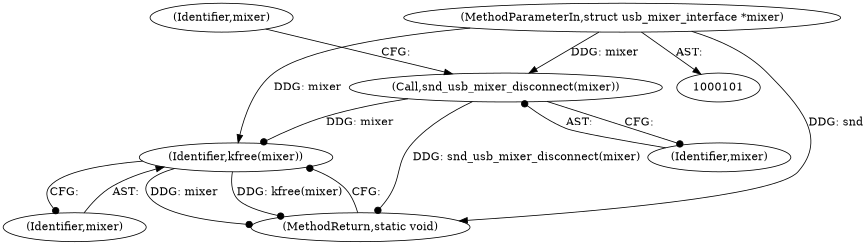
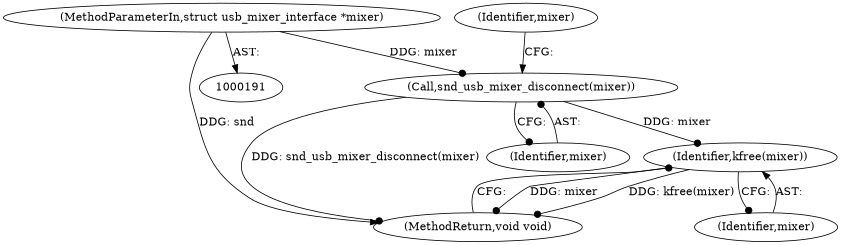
edge "(MethodParameterIn,struct usb_mixer_interface *mixer)" -> "(Identifier,kfree(mixer))": removed, label "DDG: mixer"
edge "(MethodParameterIn,struct usb_mixer_interface *mixer)" -> "(Call,snd_usb_mixer_disconnect(mixer))": arrowhead normal -> dot
node "1000101": label "1000101" -> "1000191"
node "(MethodReturn,static void)": label "(MethodReturn,static void)" -> "(MethodReturn,void void)"
